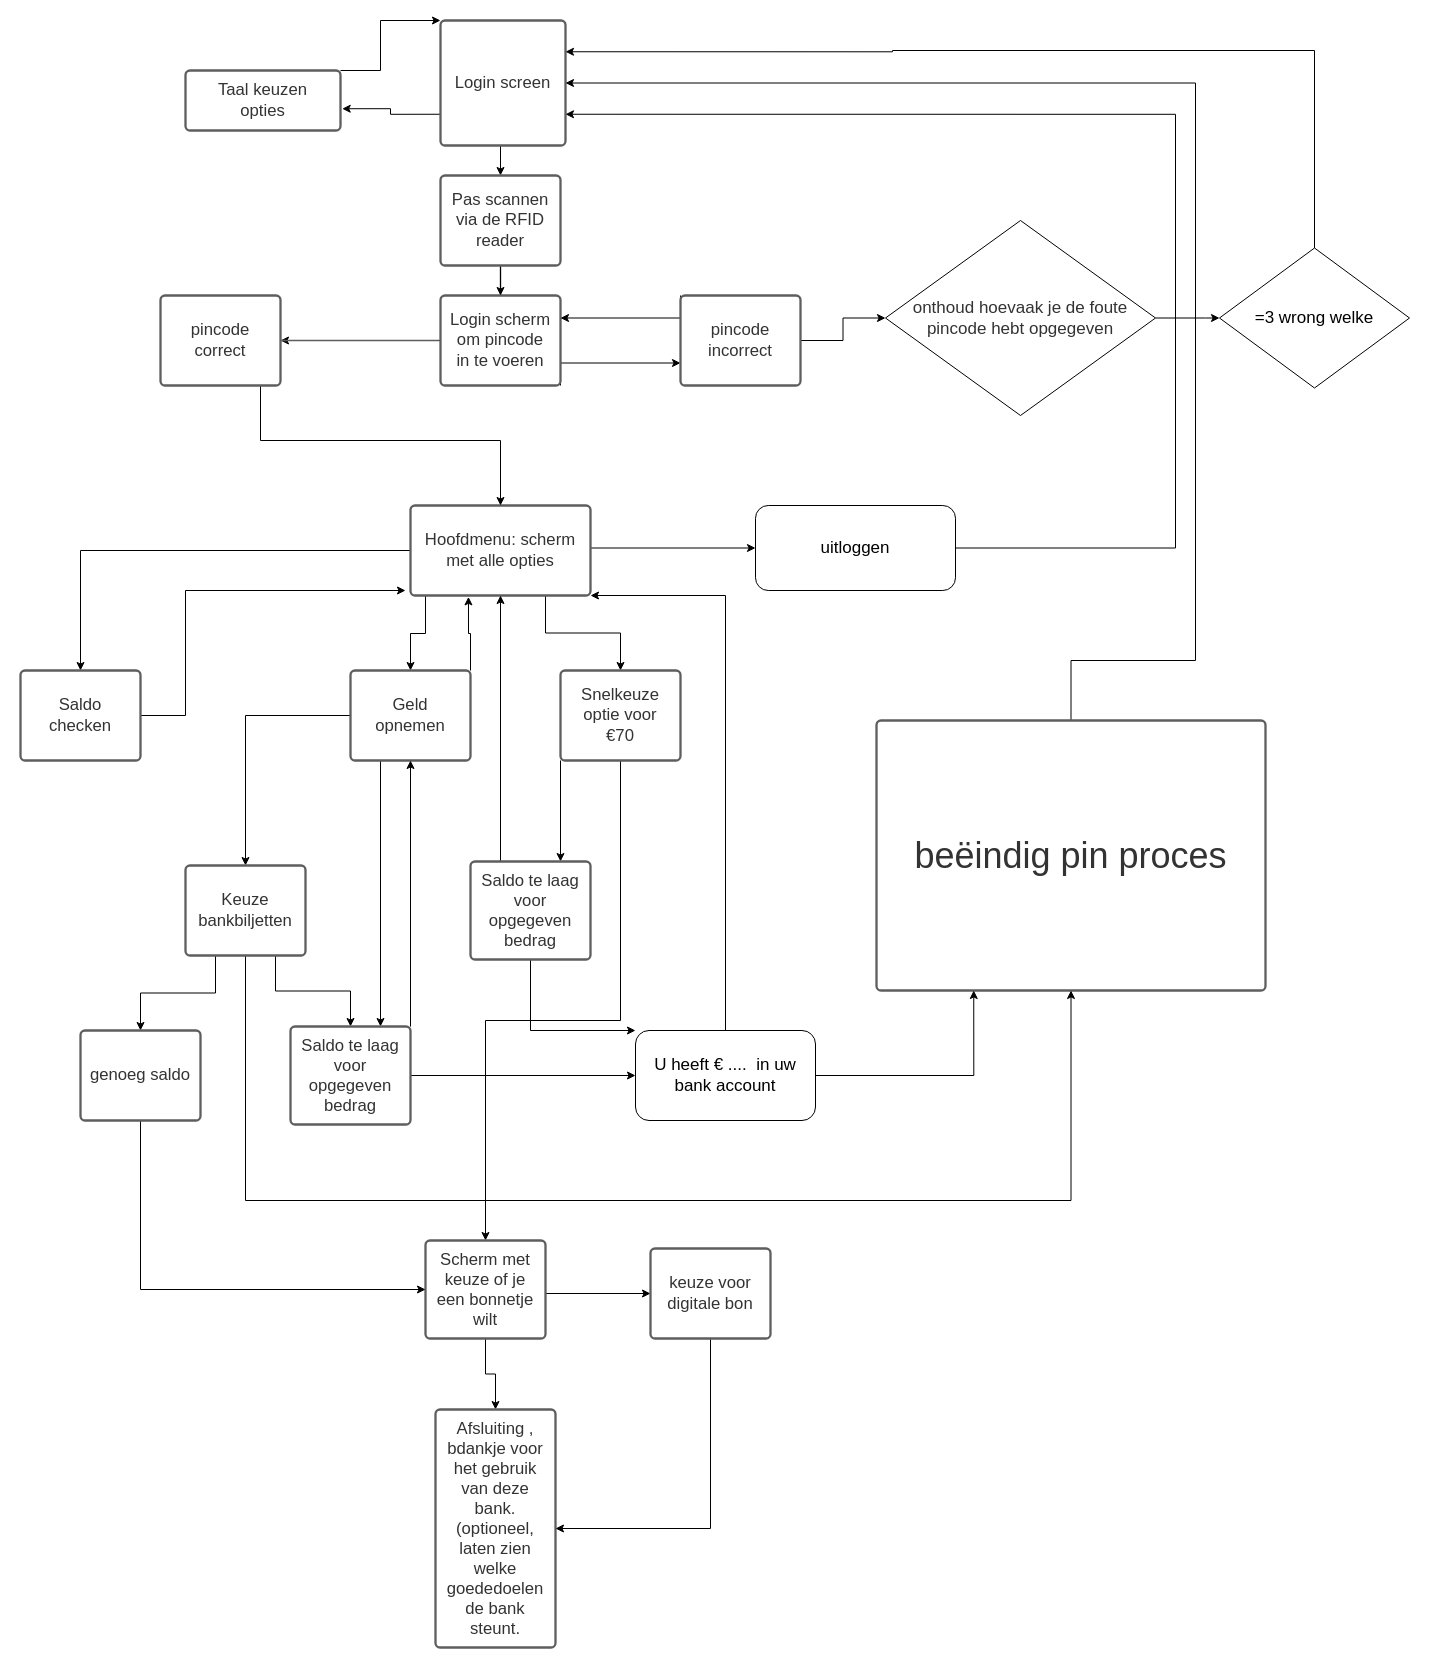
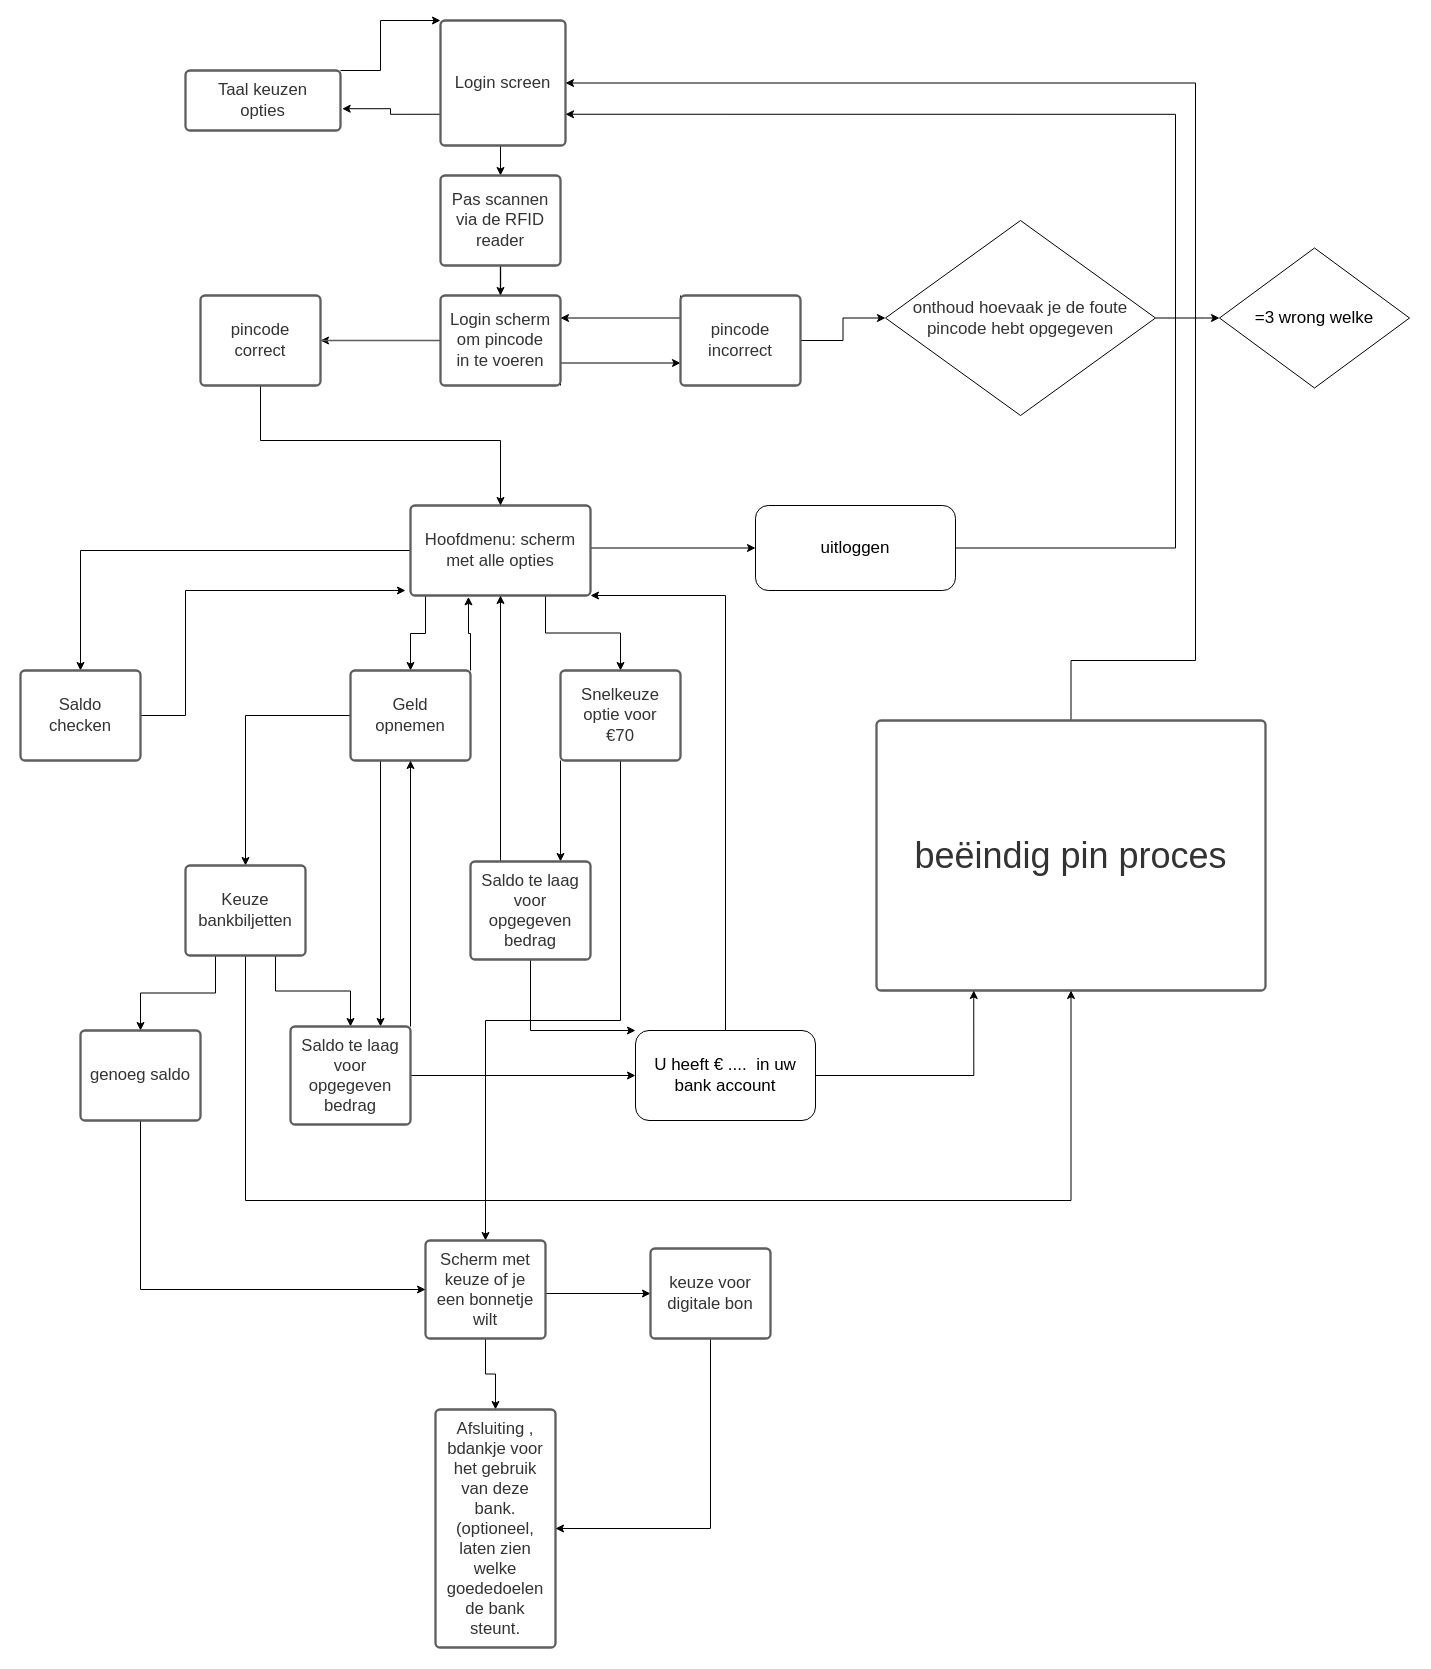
edge "=3 wrong welke" -> "Login screen": removed
node "pincode correct": moved (221, 341) -> (261, 341)
